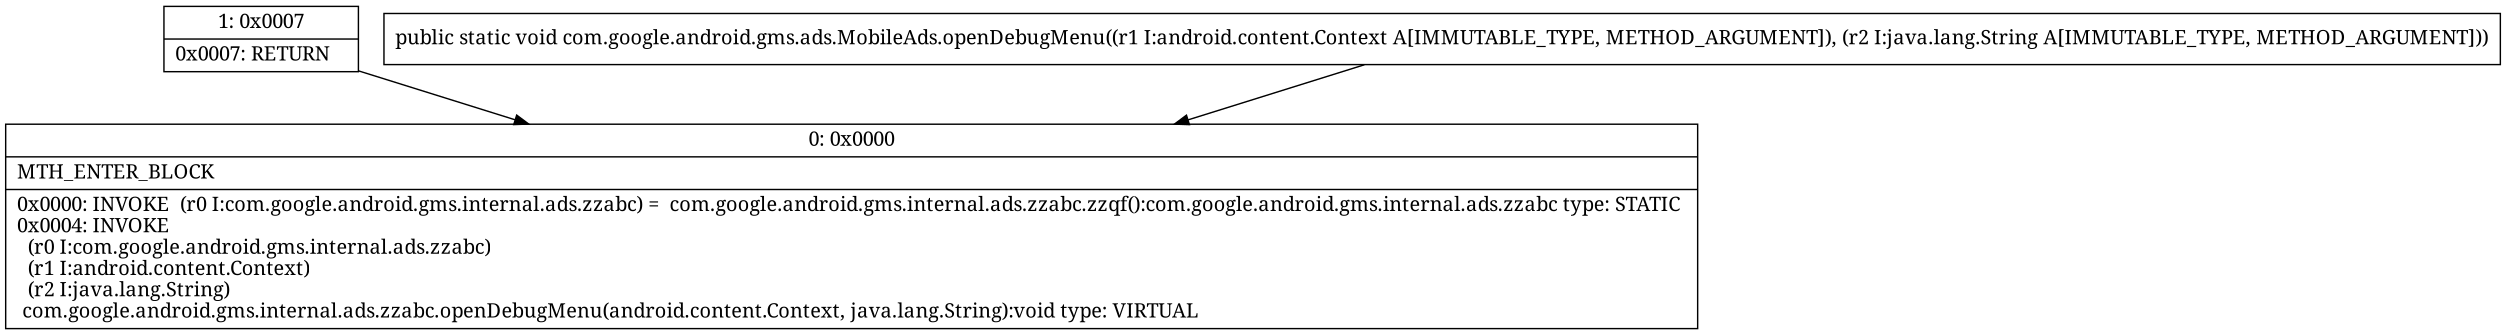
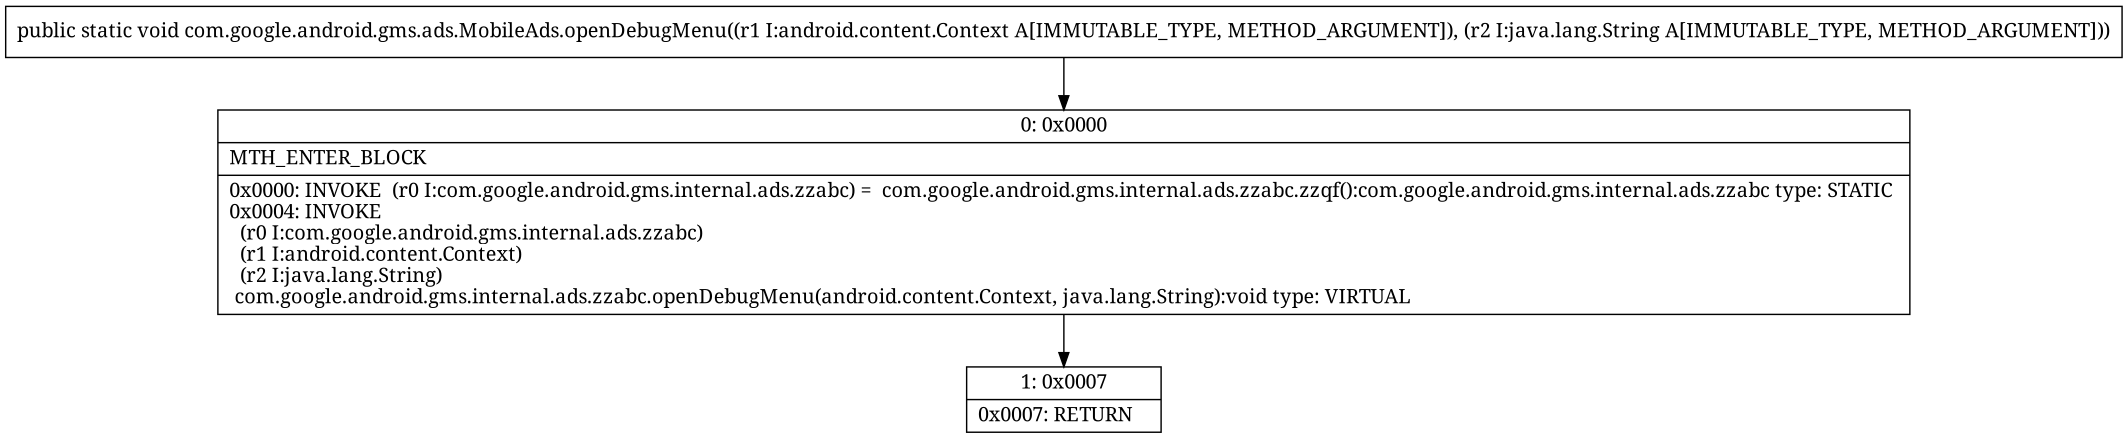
edge "1: 0x0007" -> "0: 0x0000": reversed
